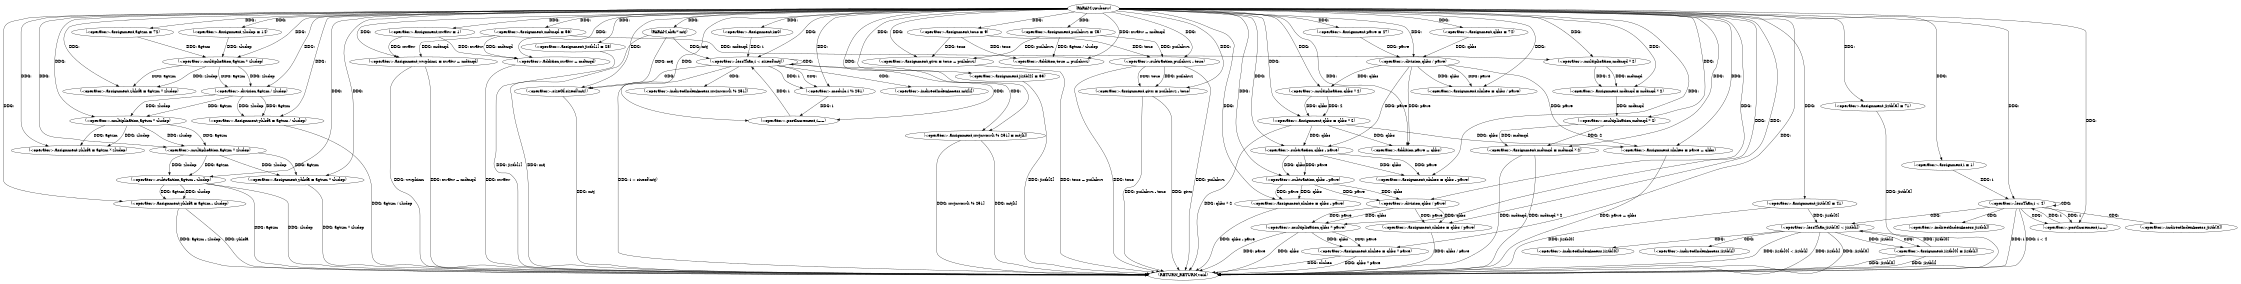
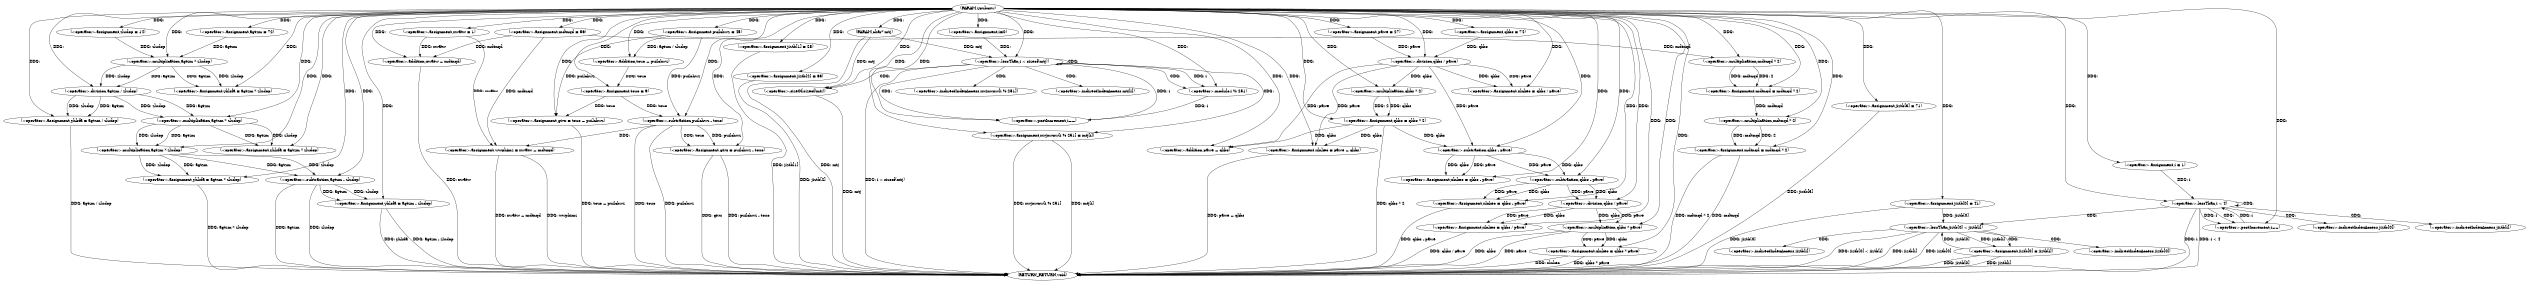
edge "(PARAM,ypubcsw)" -> "(<operator>.assignment,wwphimz = xwatw + mdtnqd)": now "(<operator>.subtraction,puilchwz - touo)" -> "(<operator>.assignment,wwphimz = xwatw + mdtnqd)"
edge "(PARAM,ypubcsw)" -> "(<operator>.addition,touo + puilchwz)": label "DDG: xwatw + mdtnqd" -> "DDG: "
edge "(<operator>.assignment,i=0)" -> "(<operator>.lessThan,i < sizeof(mtj))": label "DDG: i" -> "DDG: "
edge "(<operator>.assignment,touo = 9)" -> "(<operator>.addition,touo + puilchwz)": reversed
